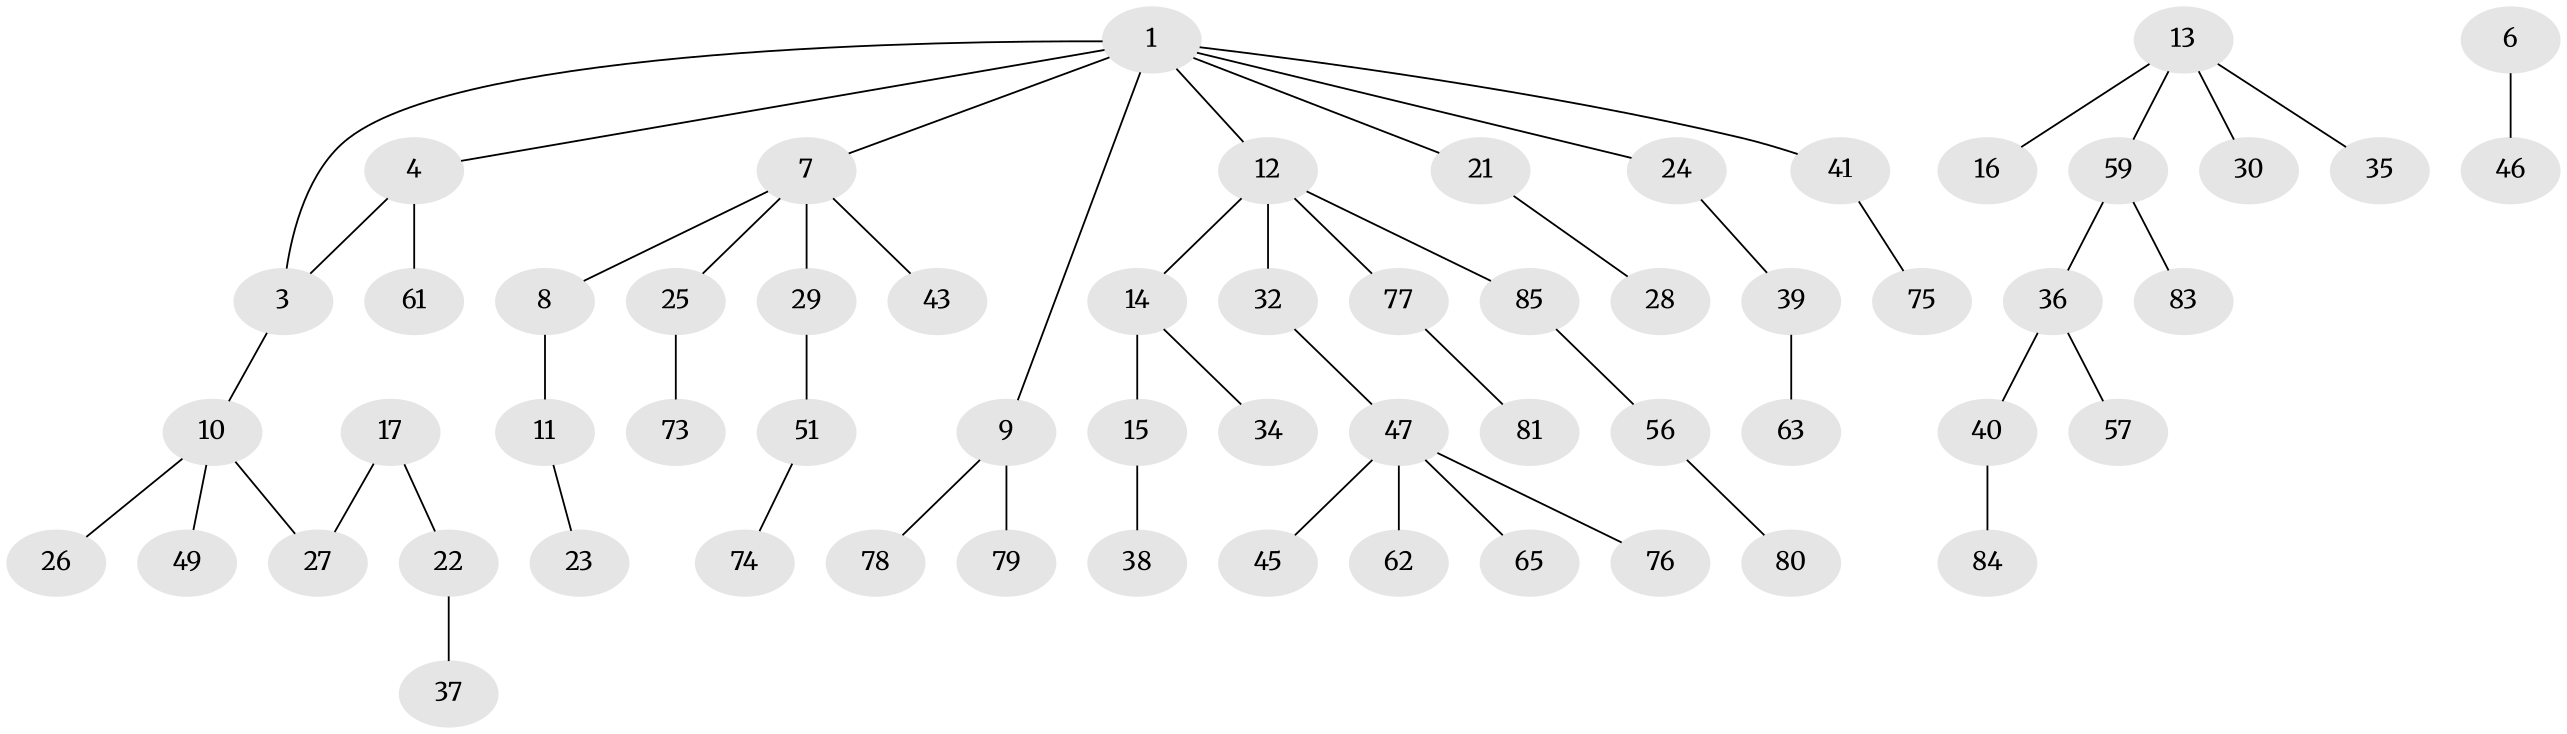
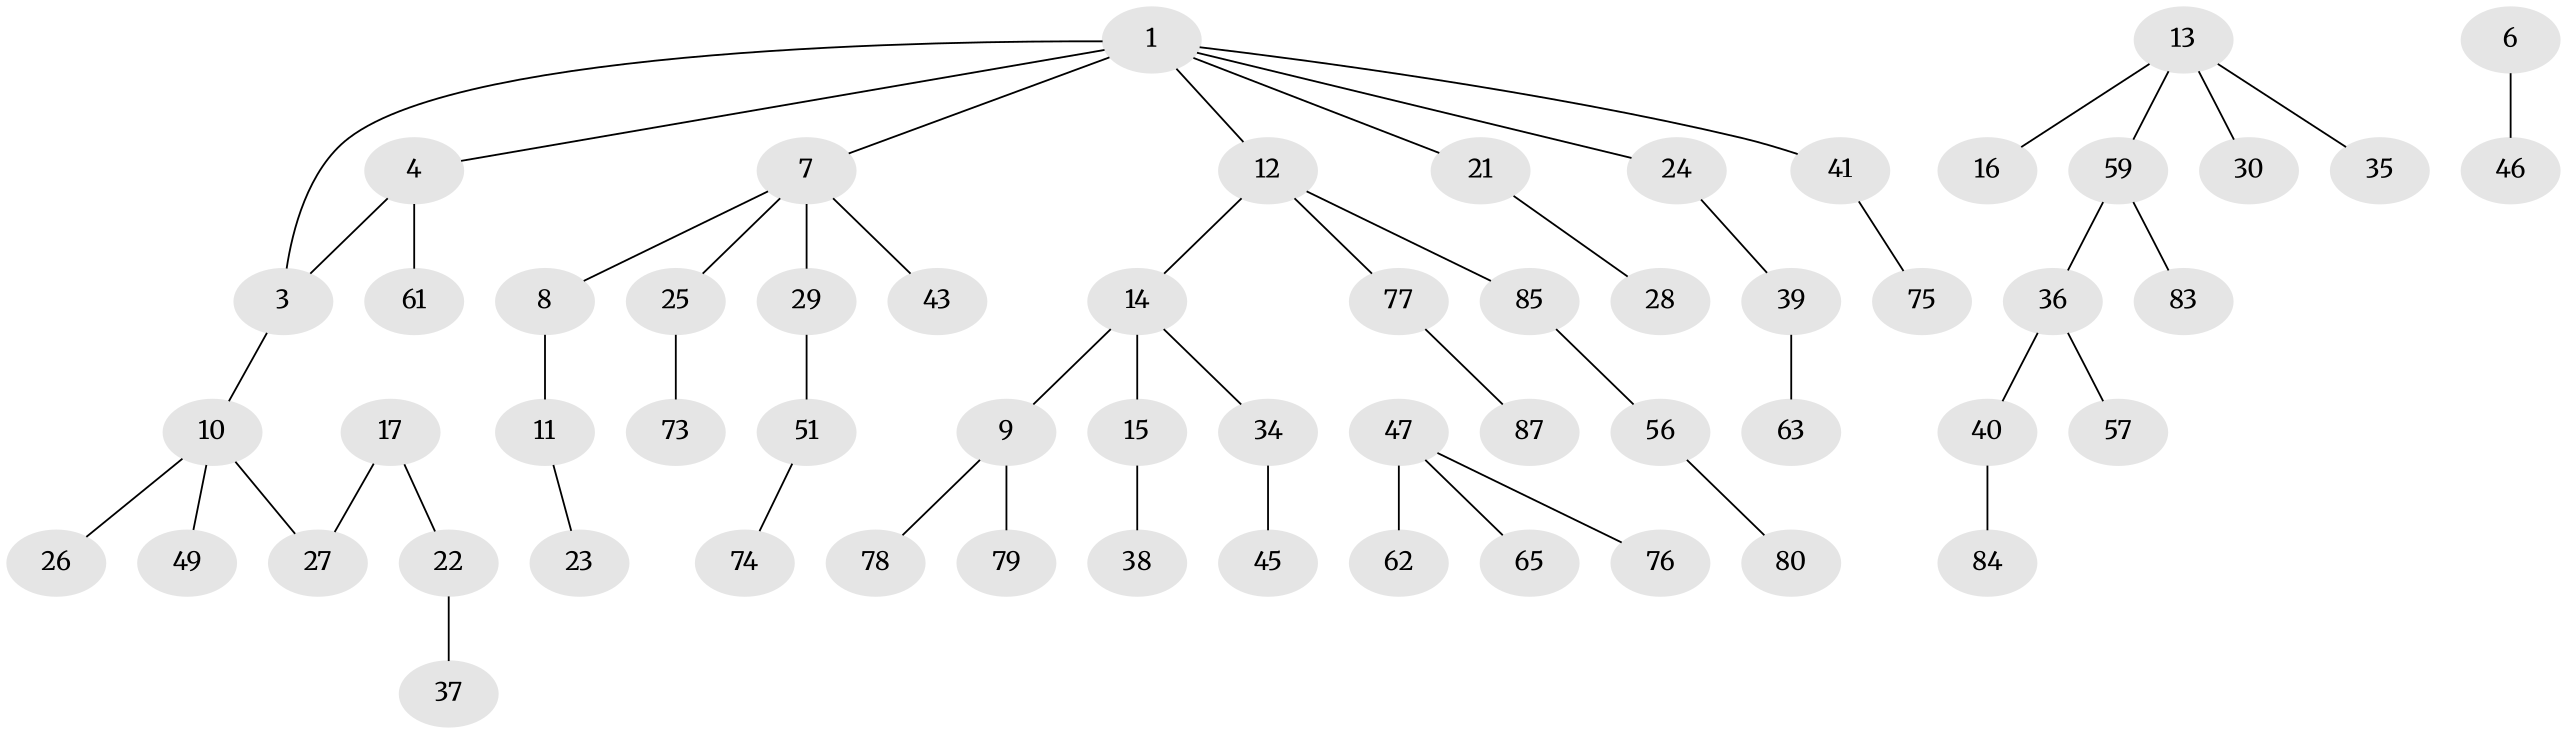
edge "1" -- "9": now "14" -- "9"
node "32": removed
node "81": label "81" -> "87"
edge "47" -- "45": now "34" -- "45"
